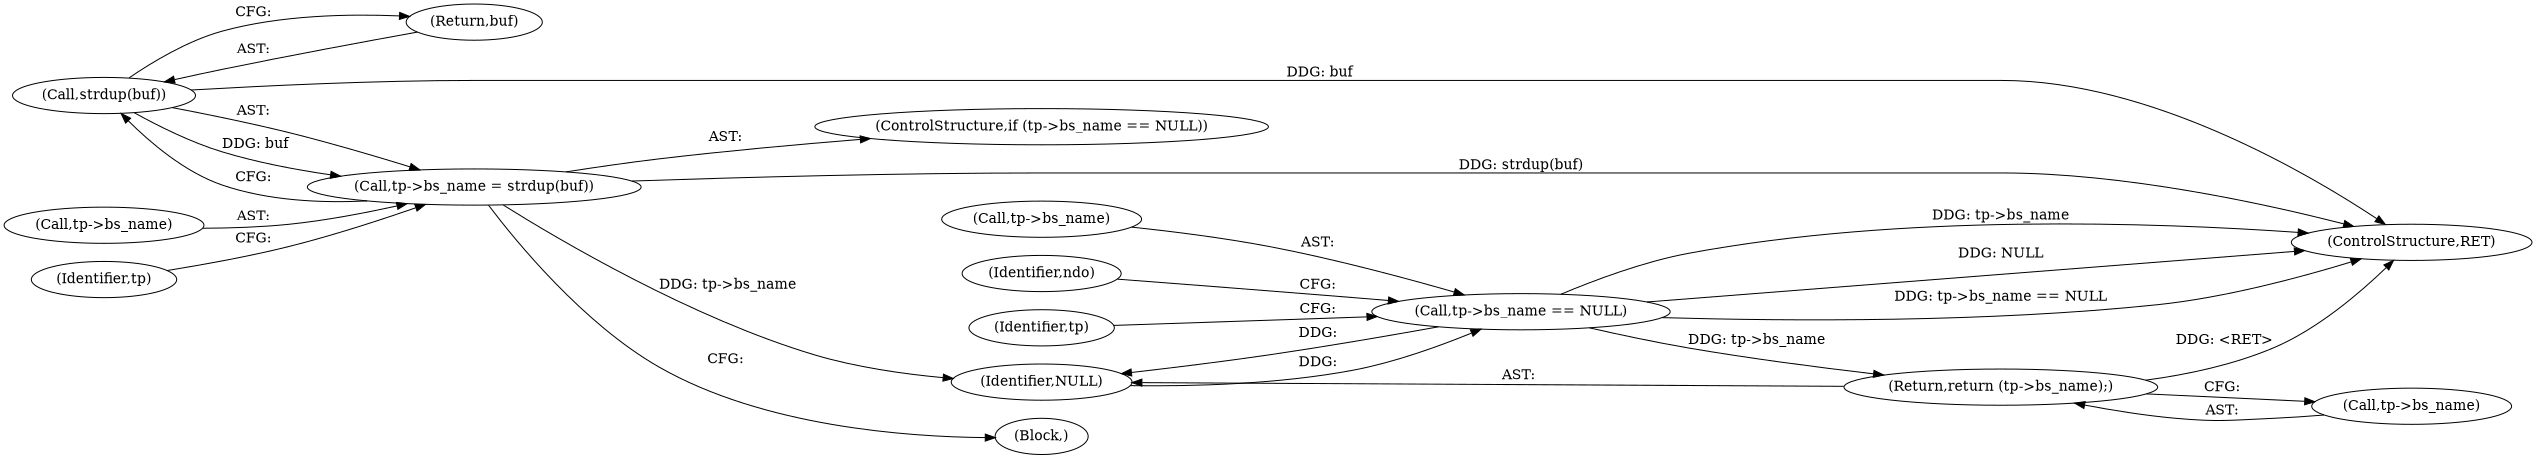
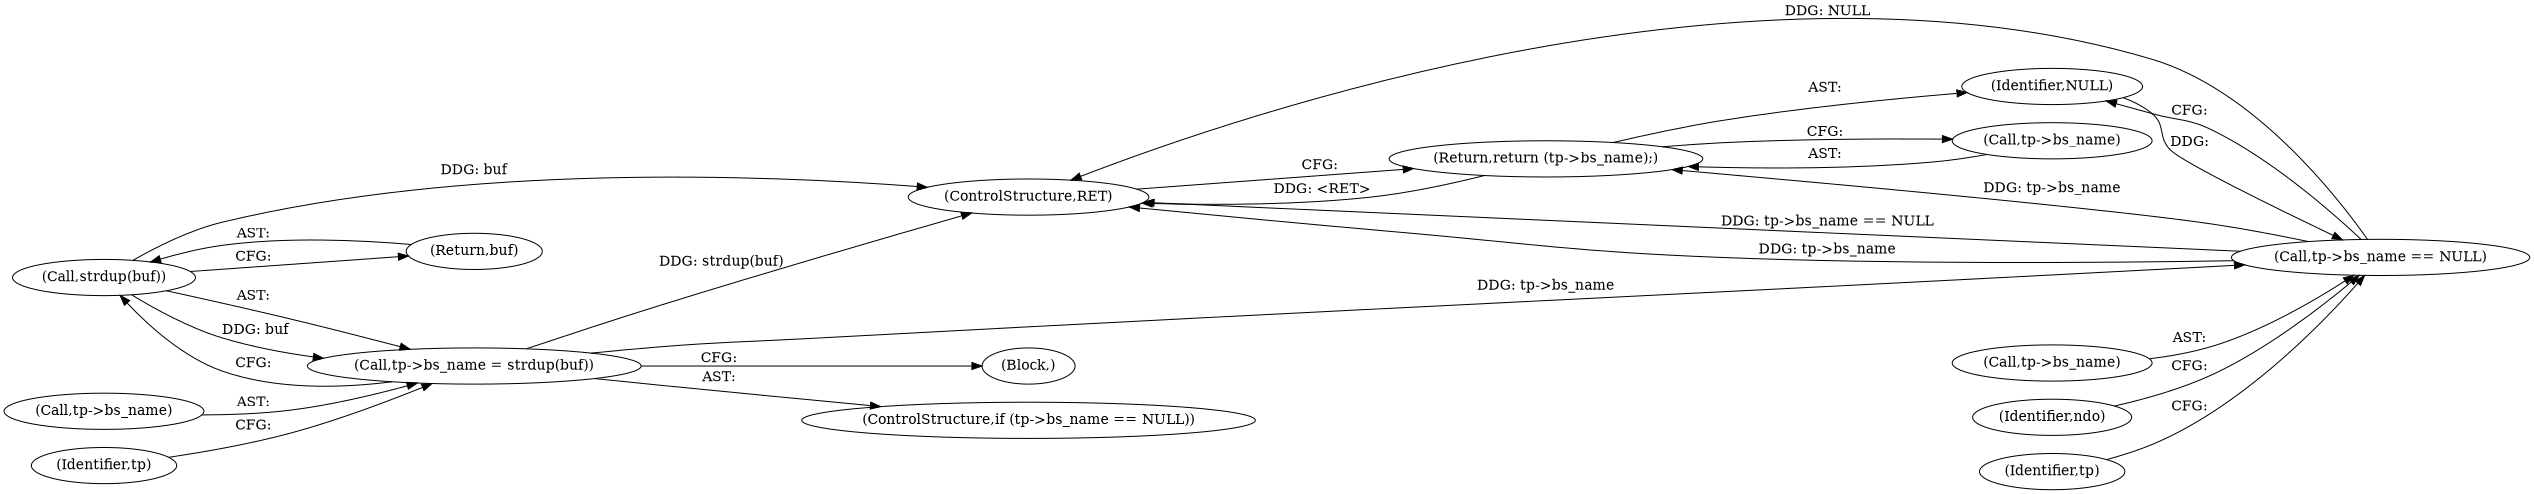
edge "(ControlStructure,RET)" -> "(Return,return (tp->bs_name);)": added, label "CFG:"
edge "(Call,tp->bs_name = strdup(buf))" -> "(Identifier,NULL)": now "(Call,tp->bs_name = strdup(buf))" -> "(Call,tp->bs_name == NULL)"
edge "(Call,tp->bs_name == NULL)" -> "(Identifier,NULL)": label "DDG: " -> "CFG: "
